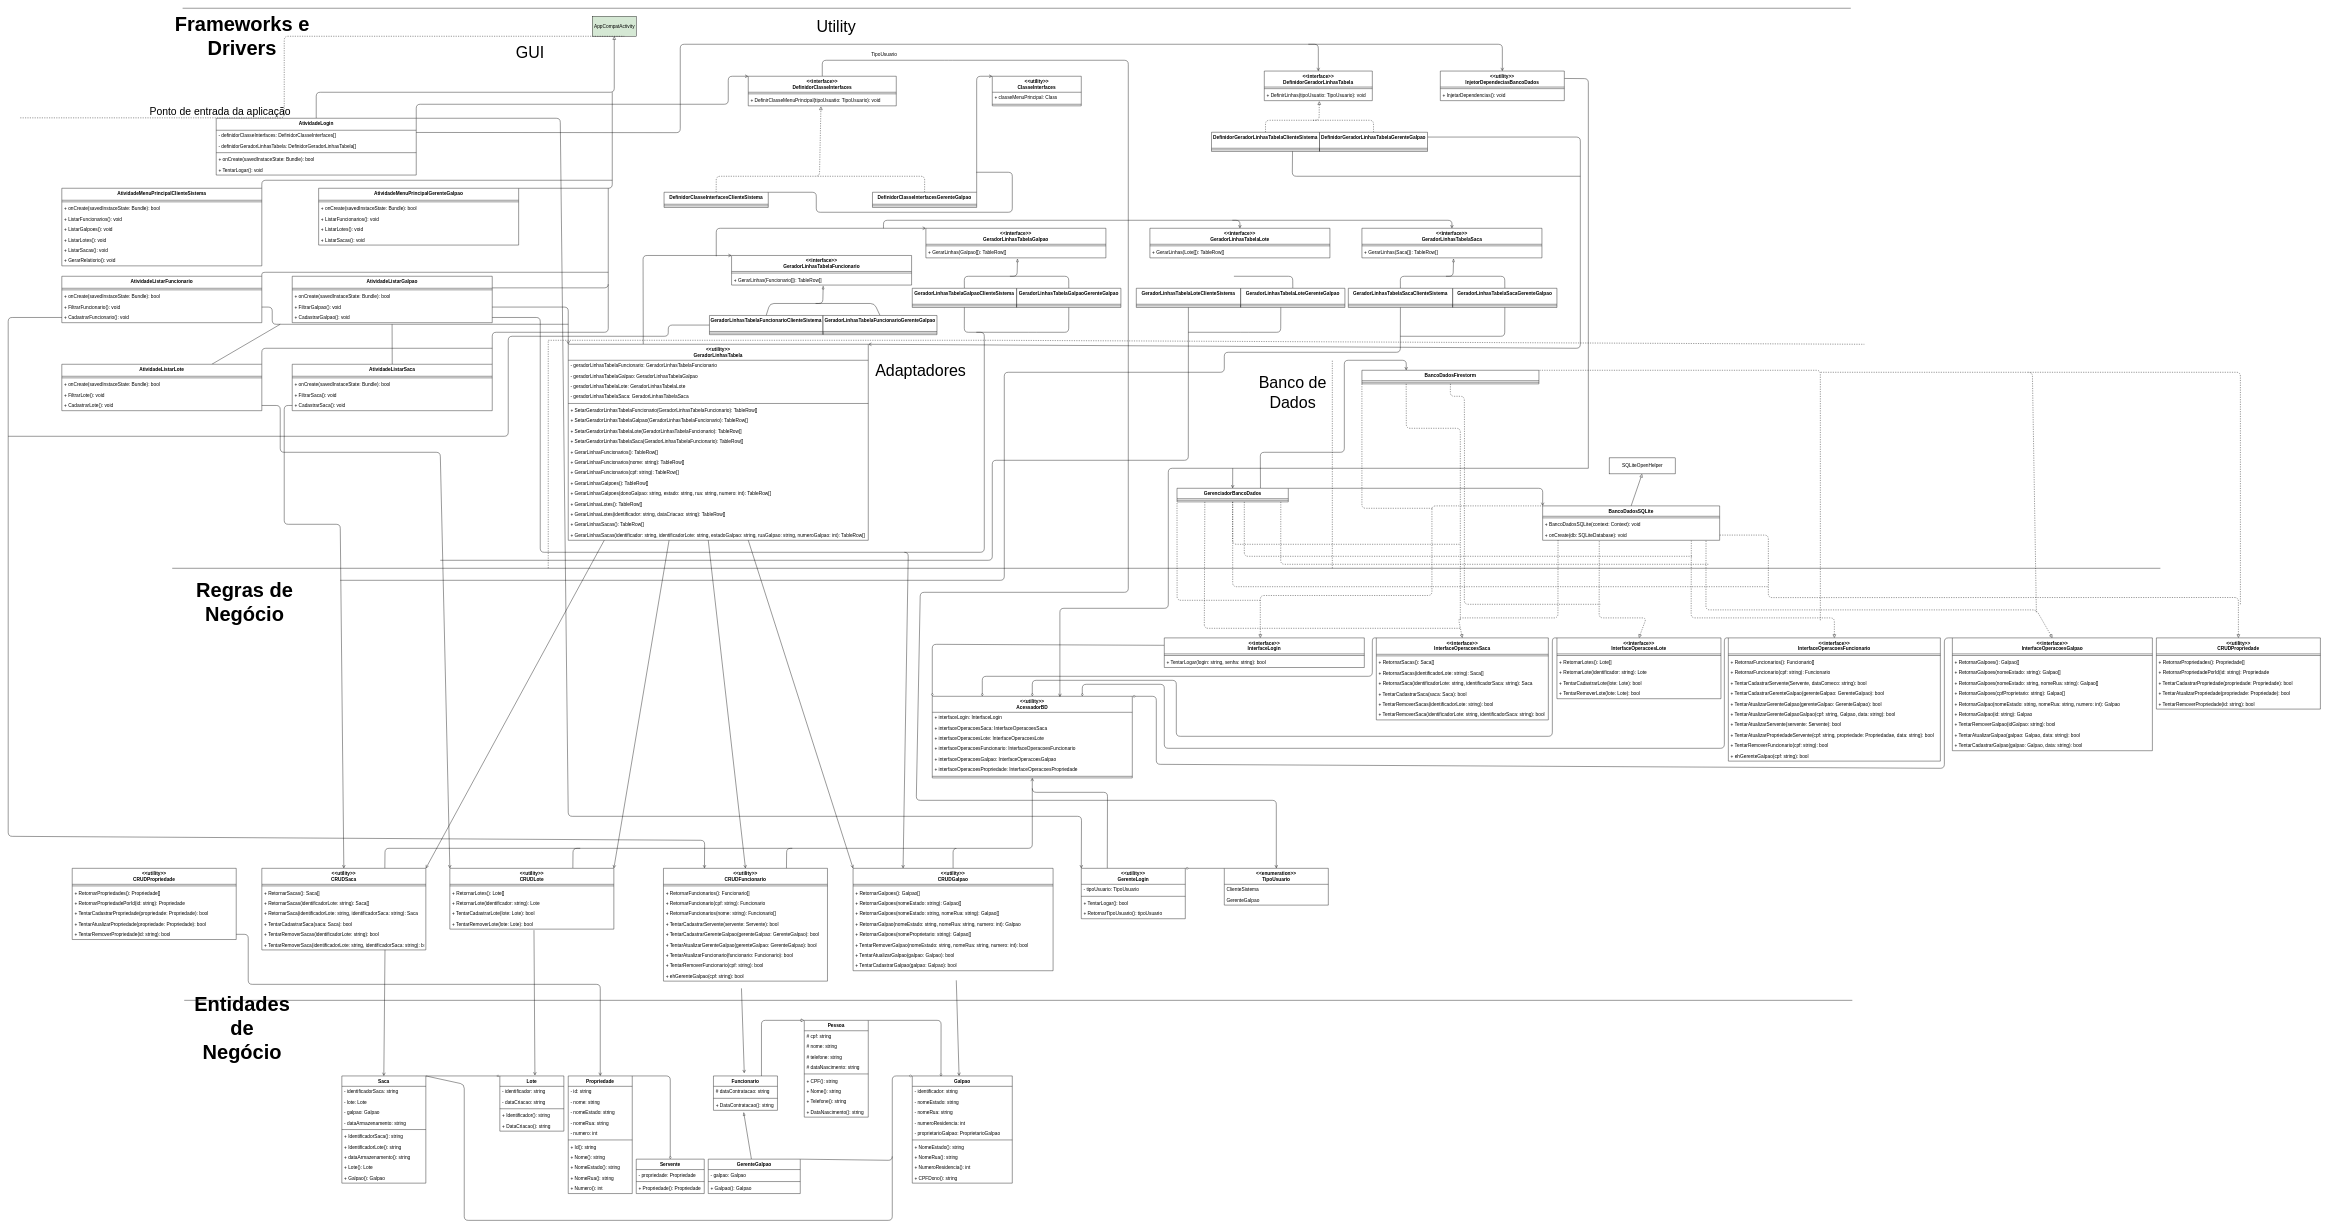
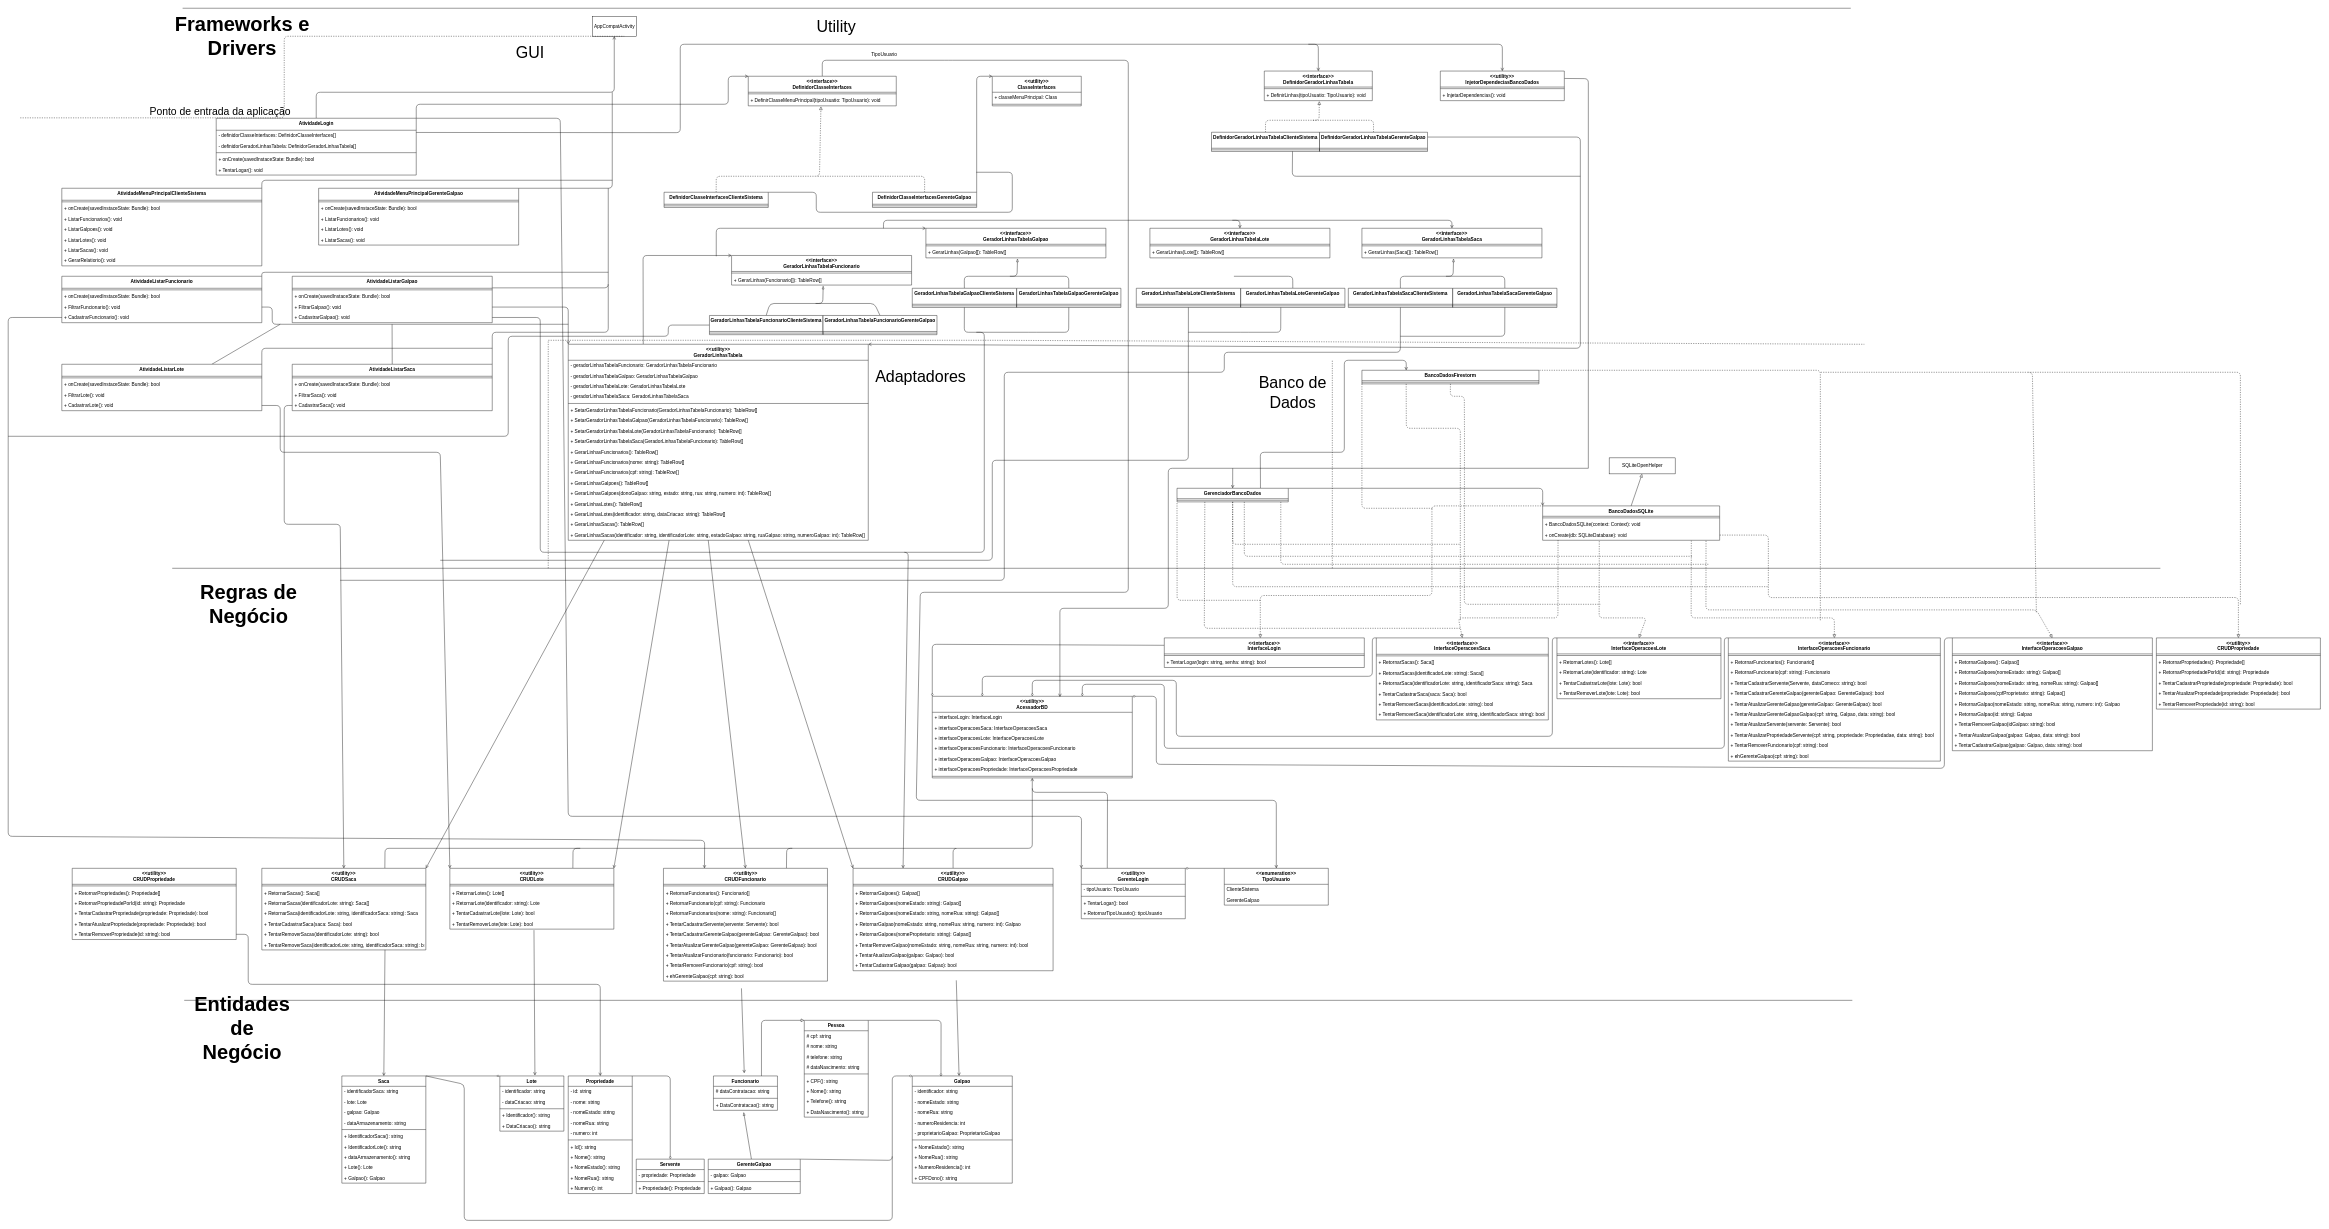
node "AppCompatActivity": fillcolor #d5e8d4 -> #ffffff
edge "AtividadeLogin" -> "AppCompatActivity": arrowhead block -> open
node "Adaptadores": moved (918, 370) -> (918, 376)
node "Regras de Negócio": moved (245, 602) -> (249, 604)
